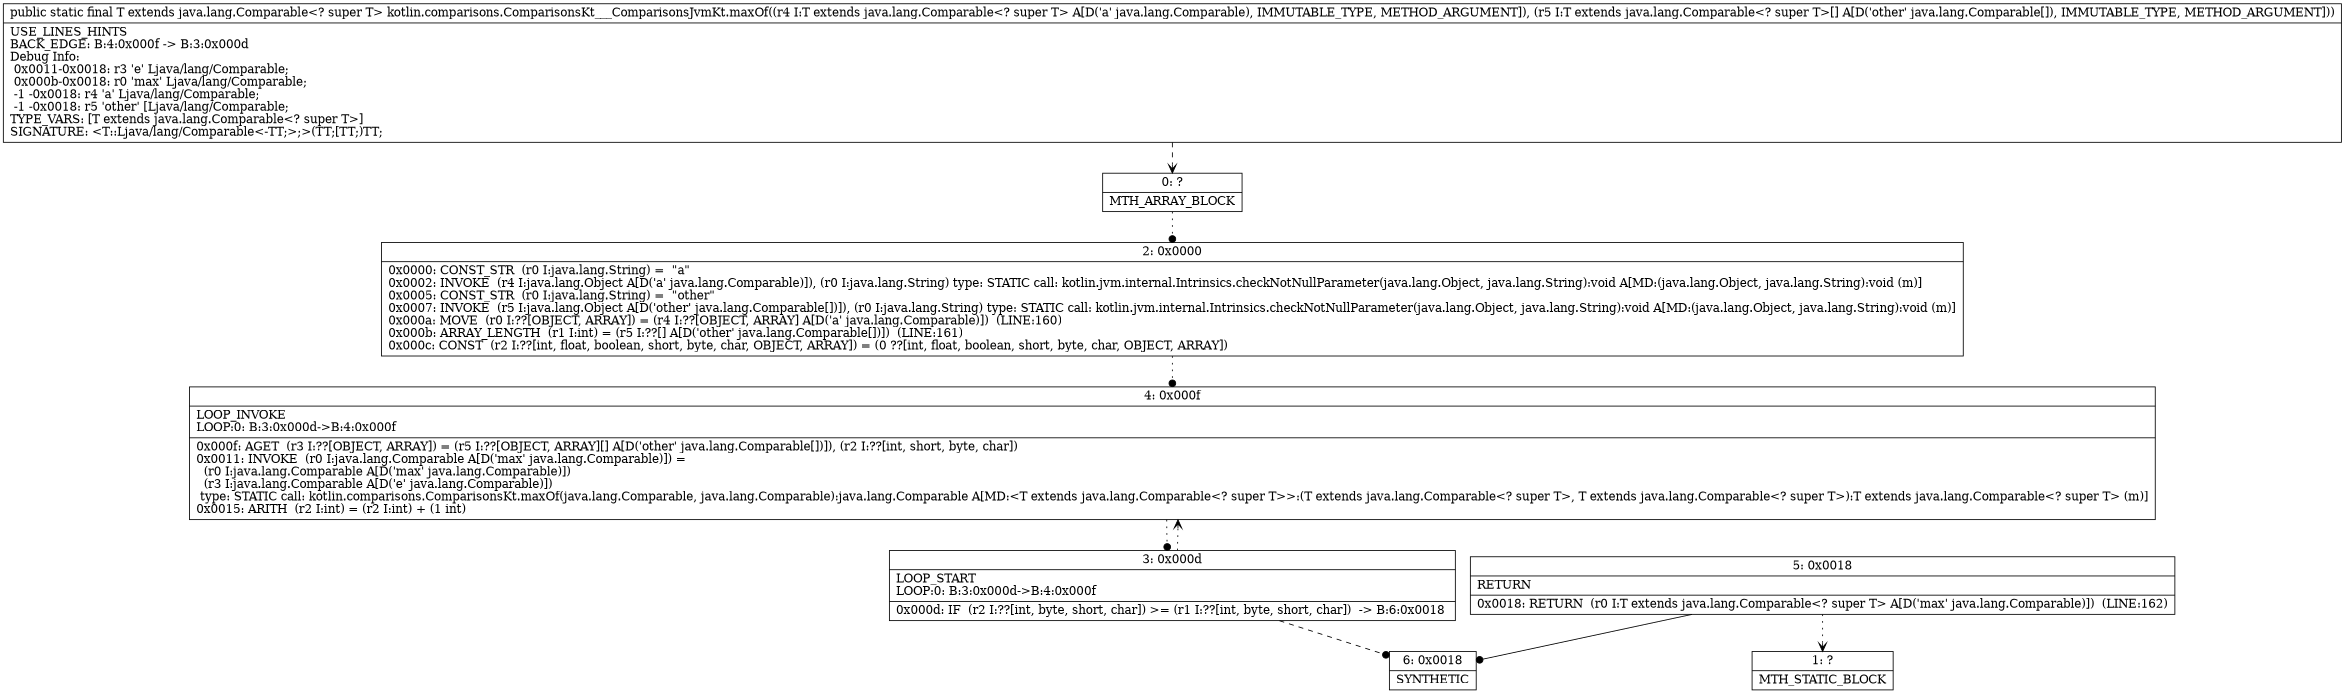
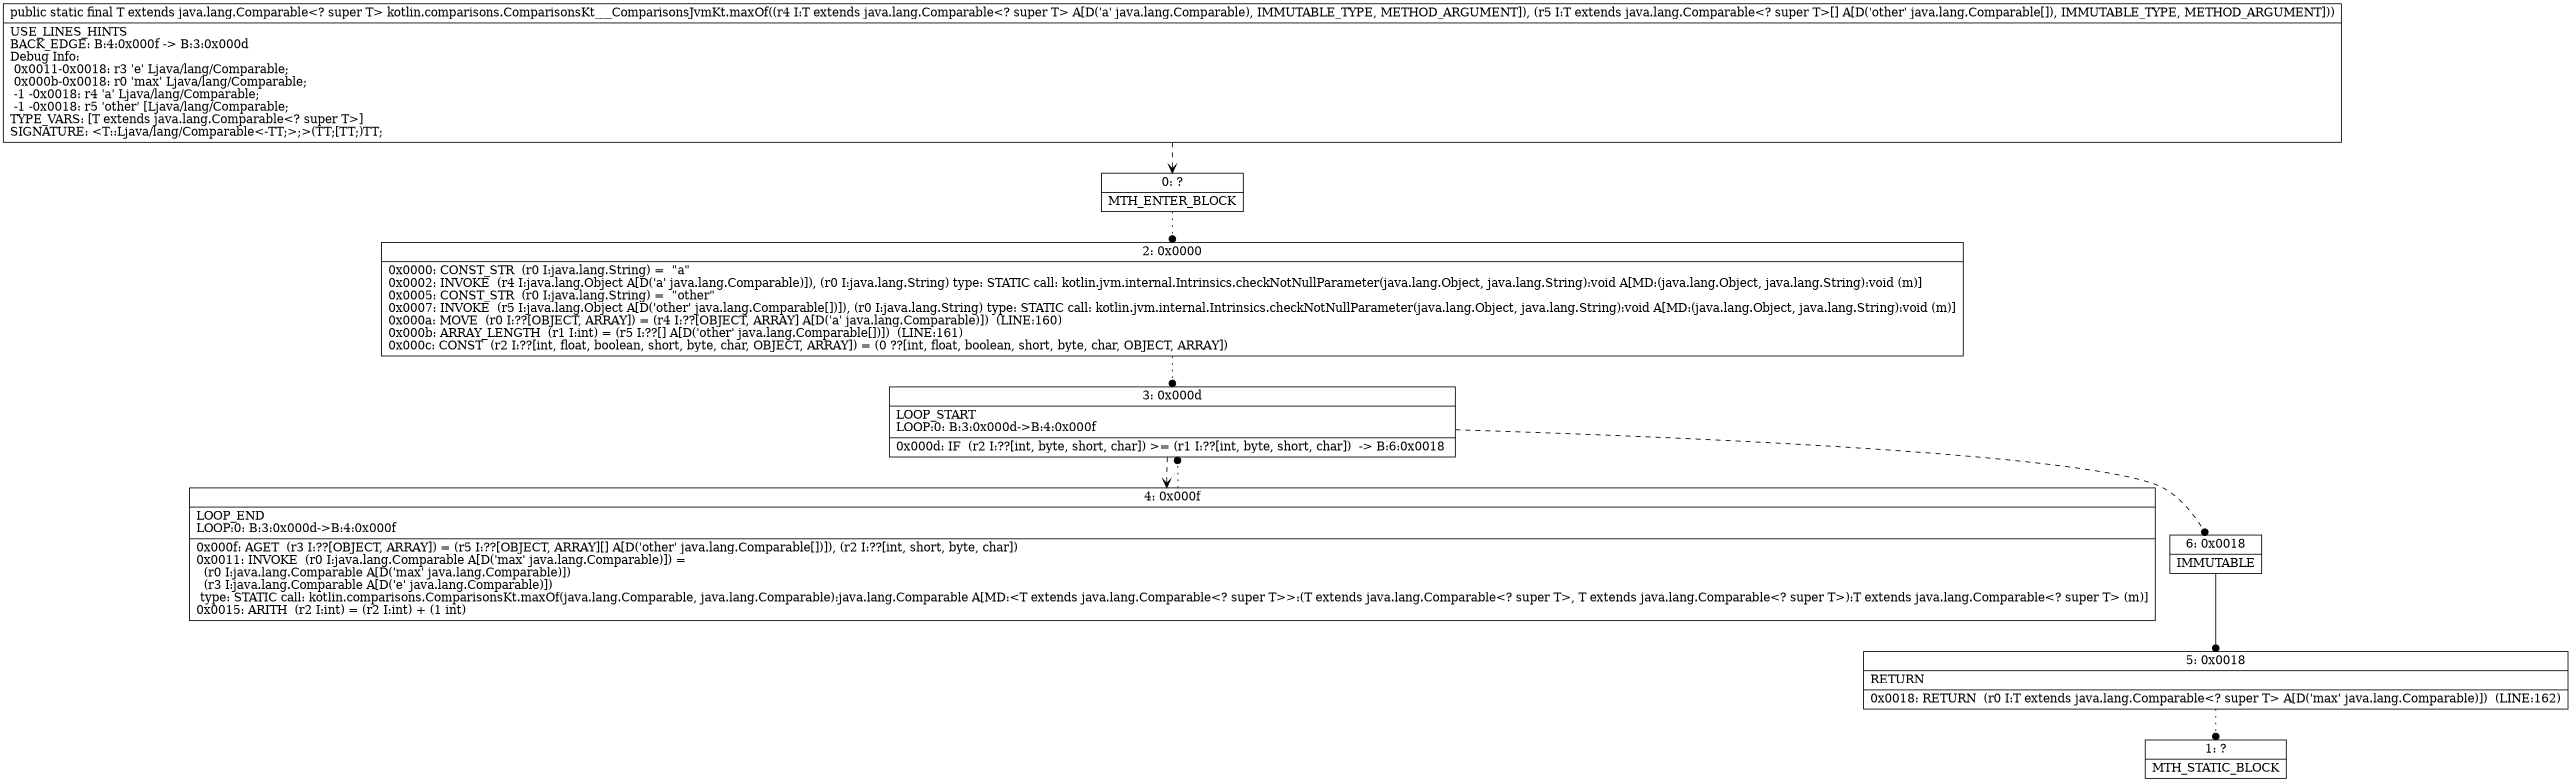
node "0: ?": text "MTH_ARRAY_BLOCK" -> "MTH_ENTER_BLOCK"
edge "2: 0x0000" -> "4: 0x000f": now "2: 0x0000" -> "3: 0x000d"
node "4: 0x000f": text "LOOP_INVOKE" -> "LOOP_END"
edge "3: 0x000d" -> "4: 0x000f": style dotted -> dashed
edge "5: 0x0018" -> "1: ?": arrowhead vee -> dot
edge "5: 0x0018" -> "6: 0x0018": reversed
node "6: 0x0018": text "SYNTHETIC" -> "IMMUTABLE"
